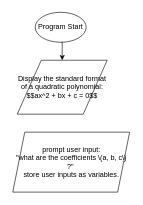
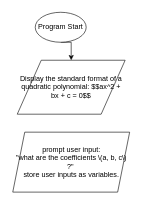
node "Display the standard format of a quadratic polynomial: $$ax^2 + bx + c = 0$$": size 90x54 -> 108x54
